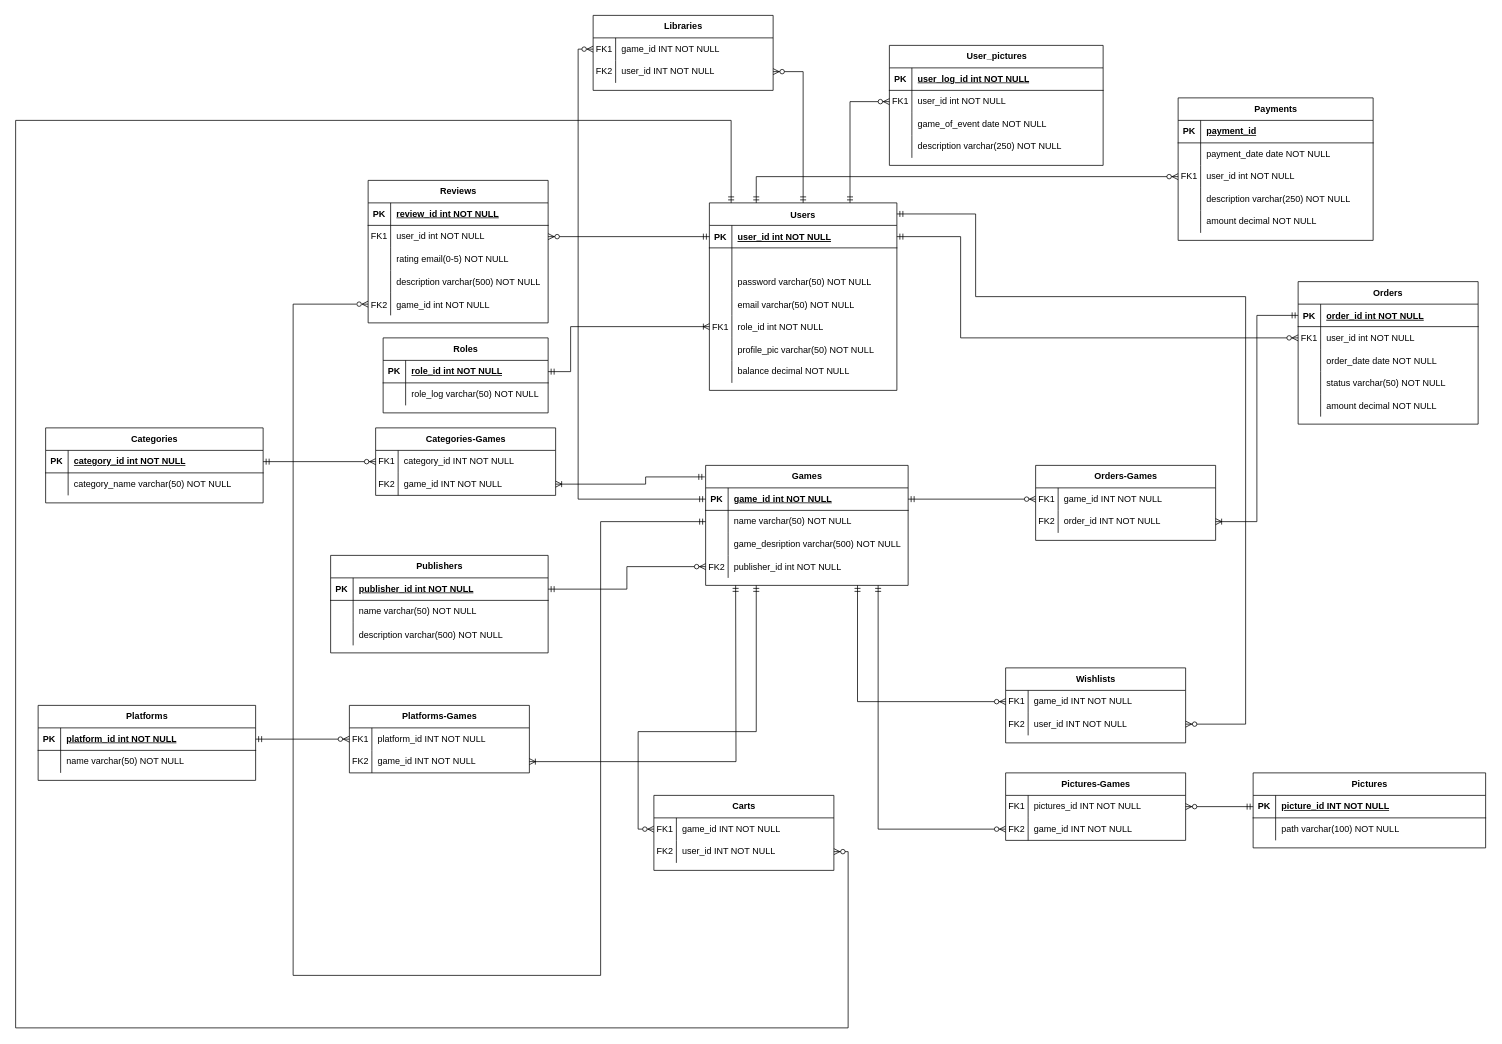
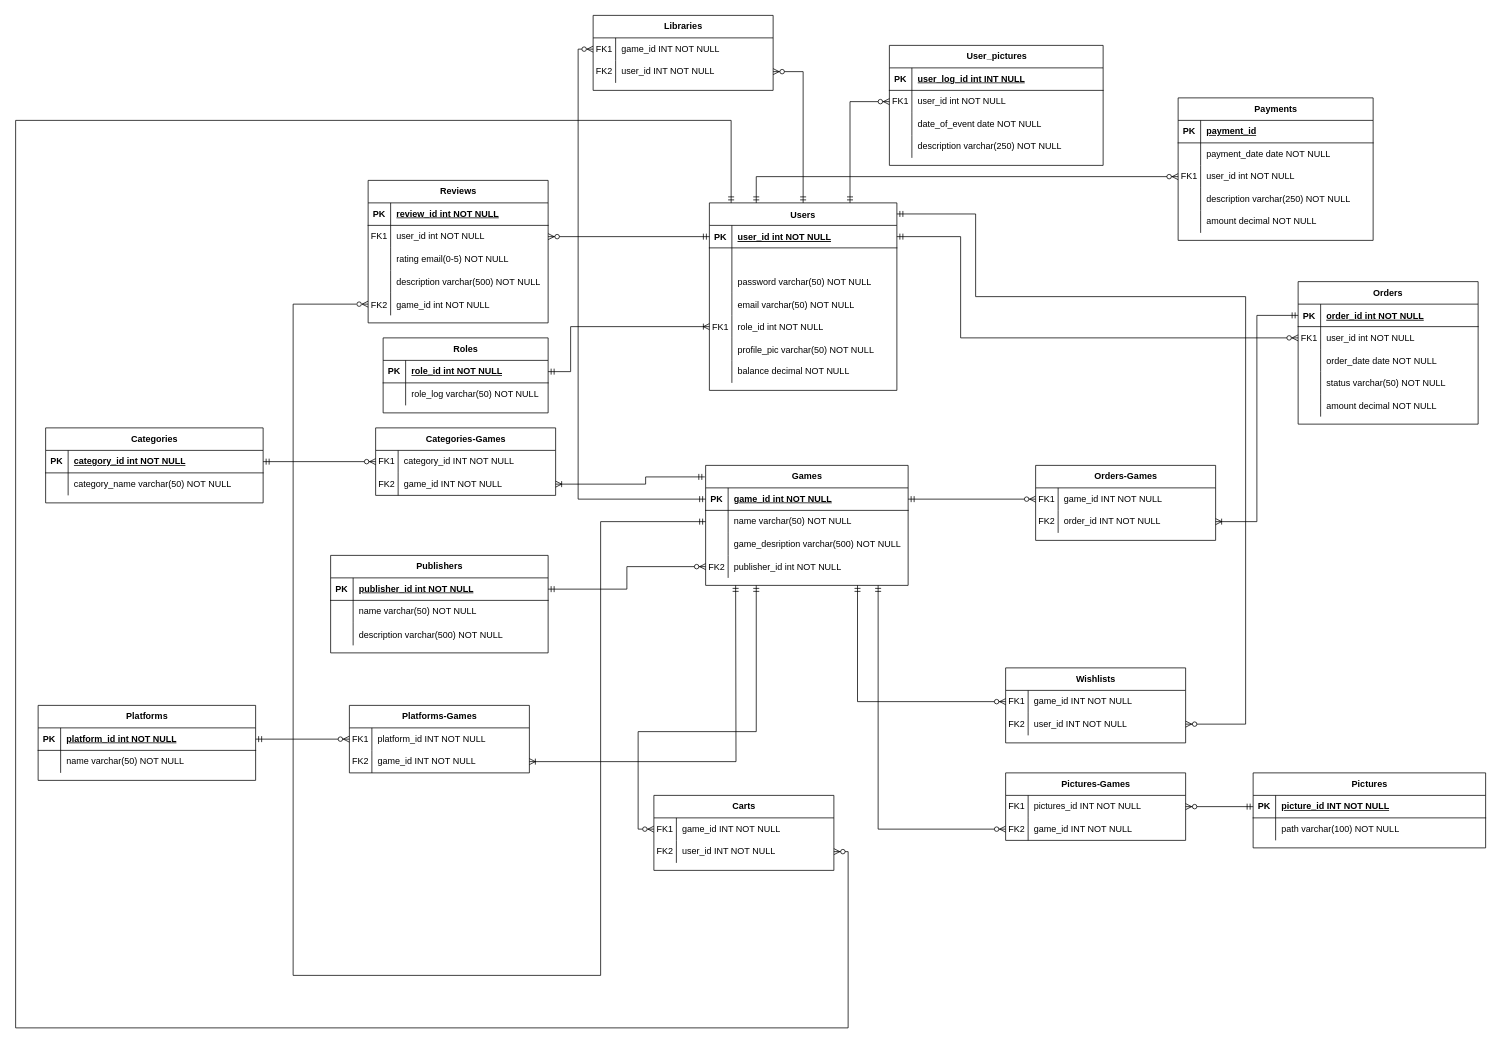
node "user_log_id int NOT NULL": label "user_log_id int NOT NULL" -> "user_log_id int INT NULL"
node "game_of_event date NOT NULL": label "game_of_event date NOT NULL" -> "date_of_event date NOT NULL"
